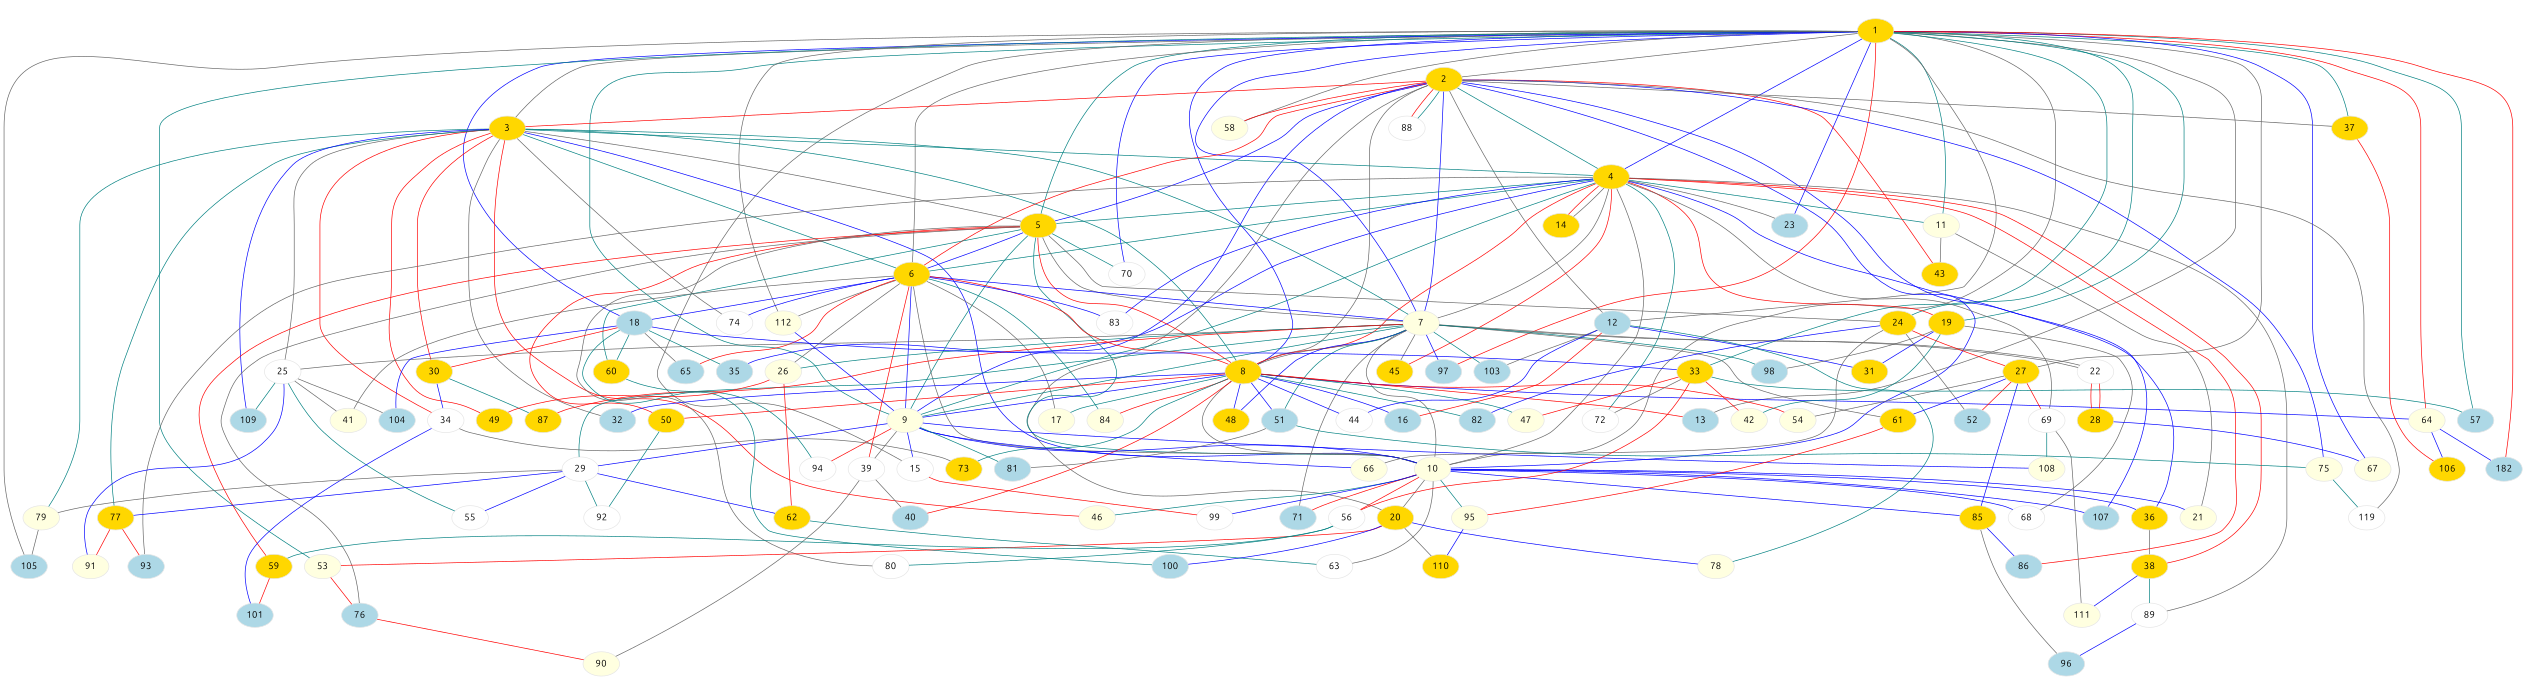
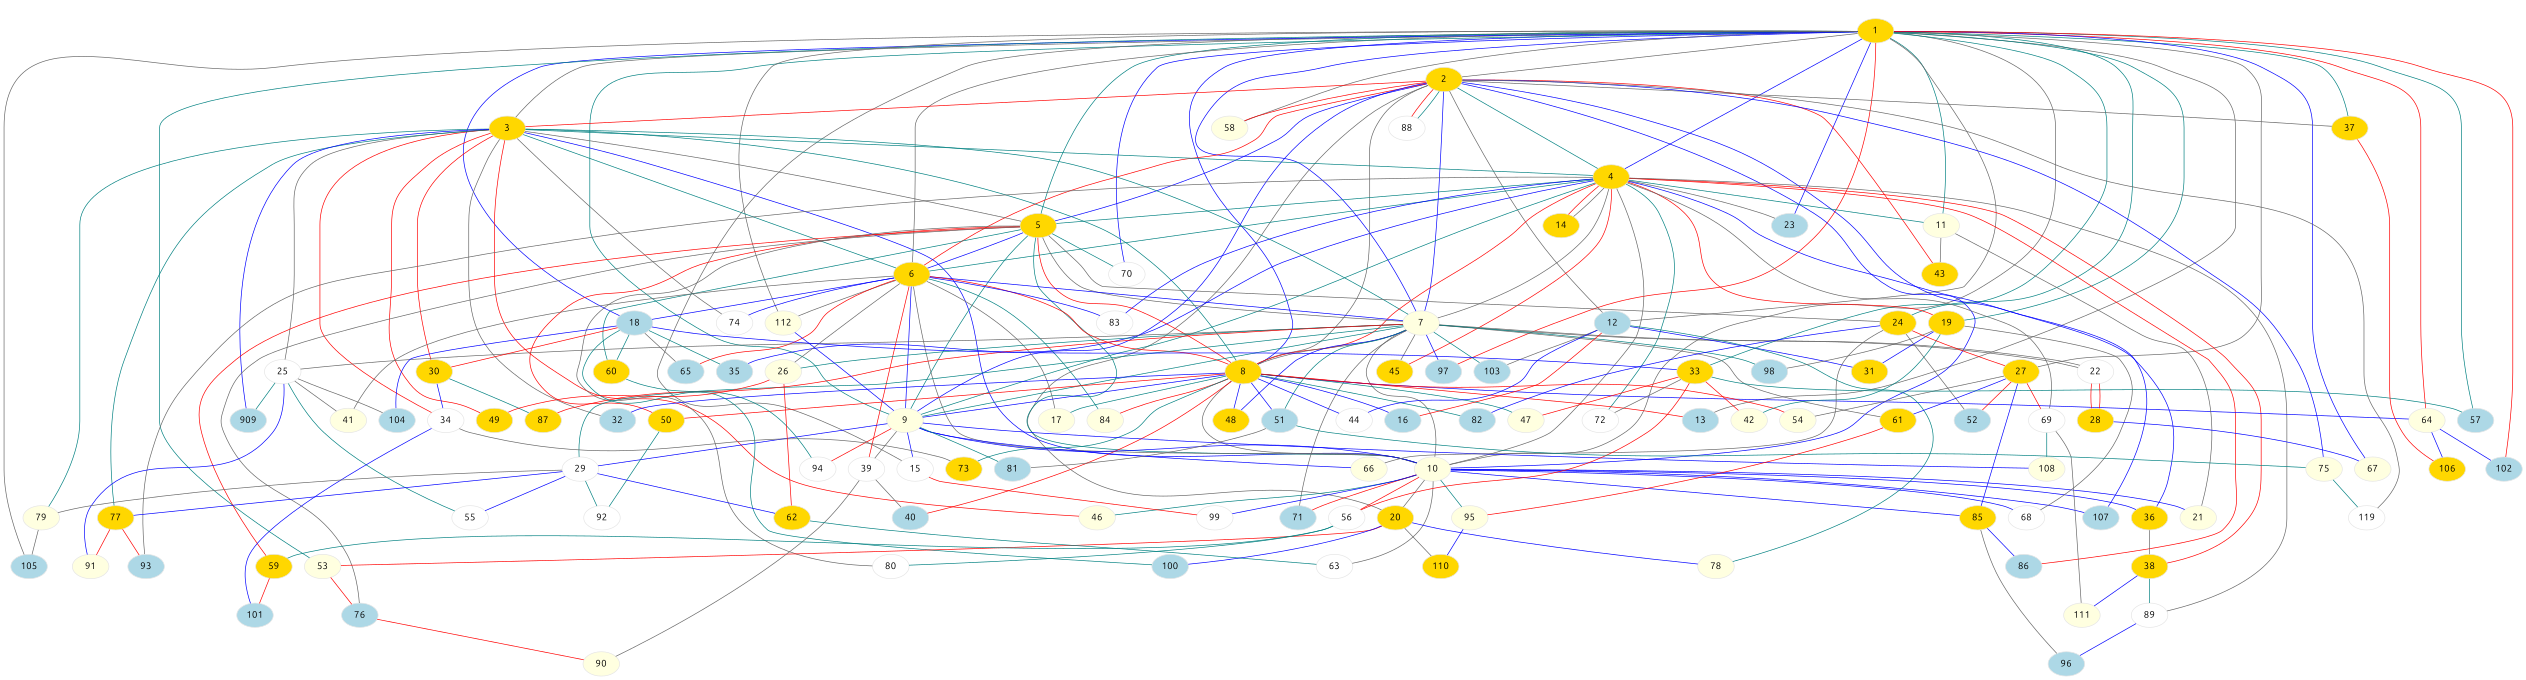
node "109": label "109" -> "909"
node "182": label "182" -> "102"
